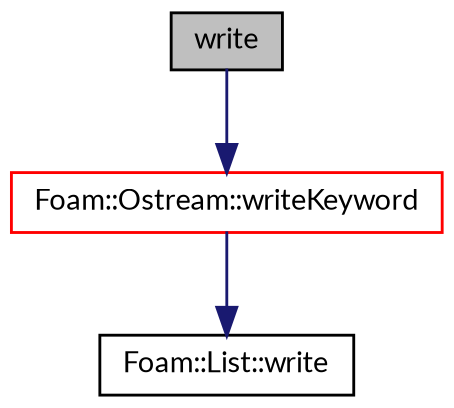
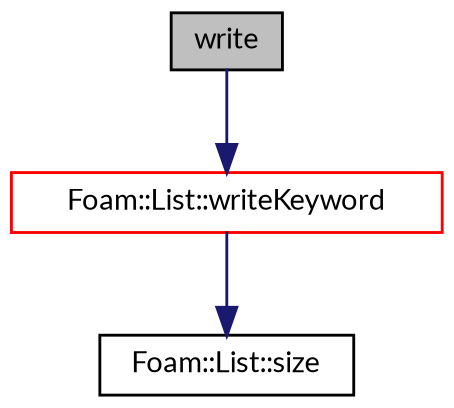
node "Foam::Ostream::writeKeyword": label "Foam::Ostream::writeKeyword" -> "Foam::List::writeKeyword"
node "Foam::List::write": label "Foam::List::write" -> "Foam::List::size"
